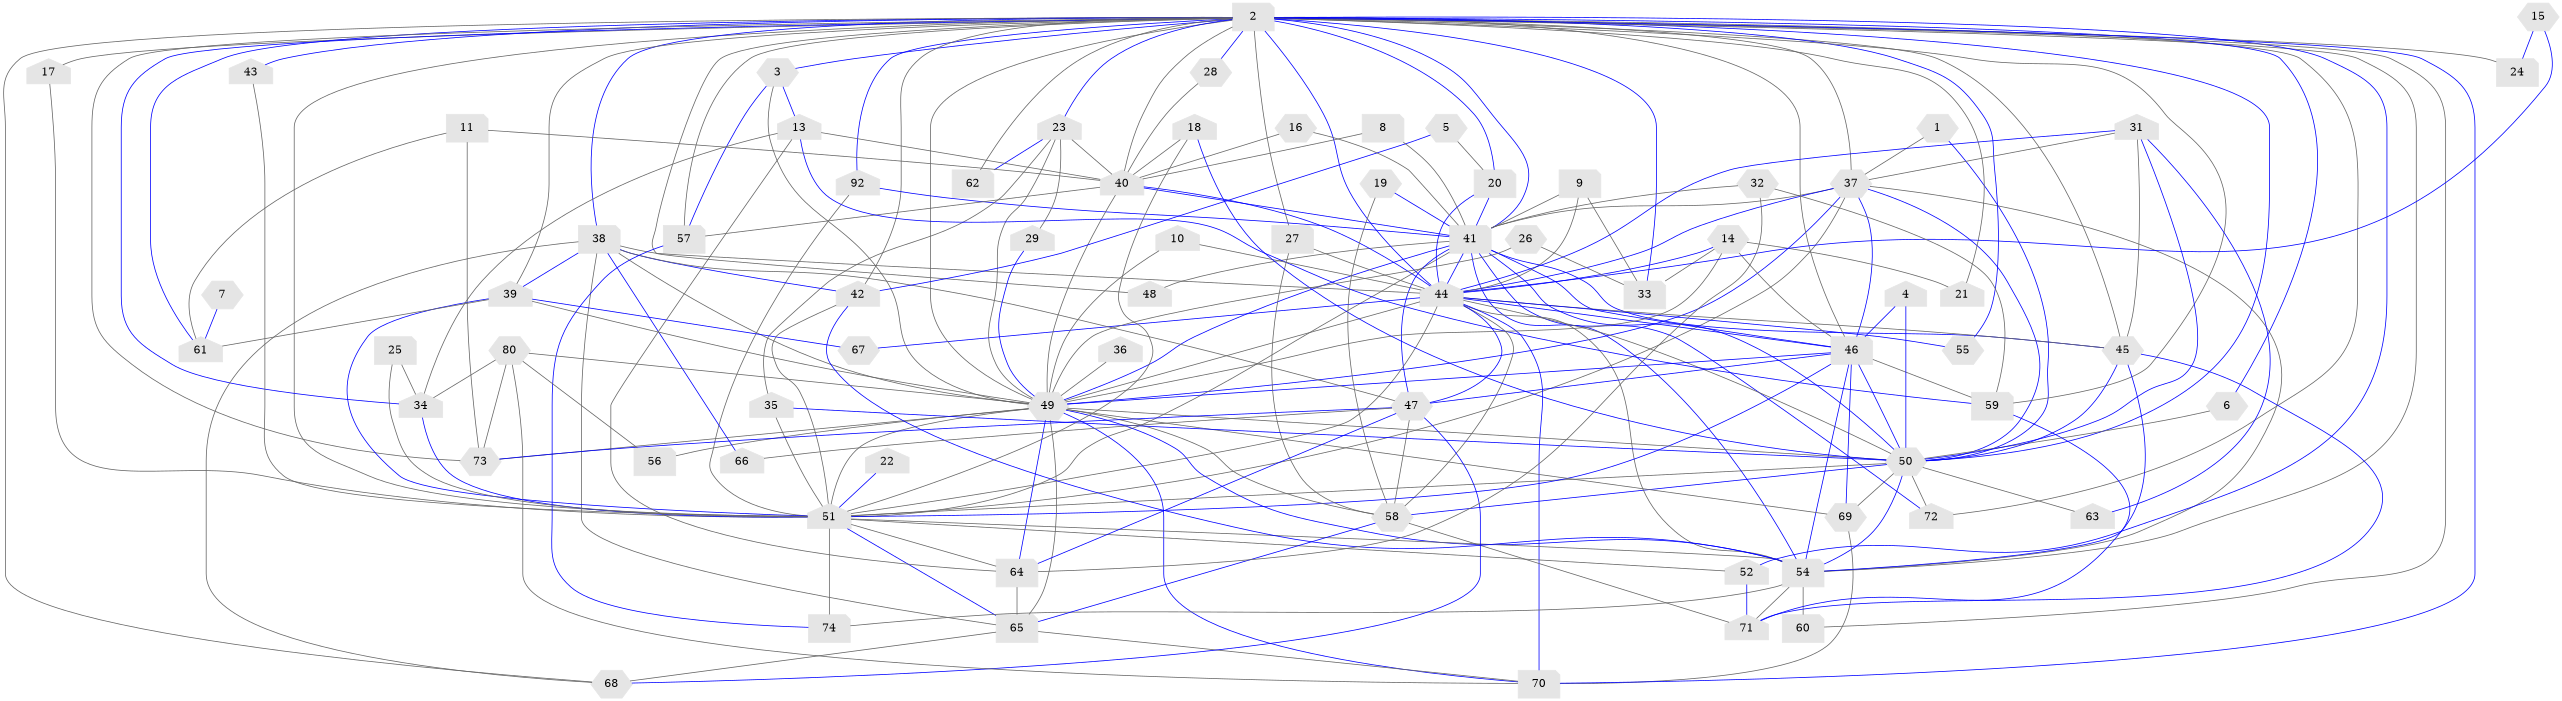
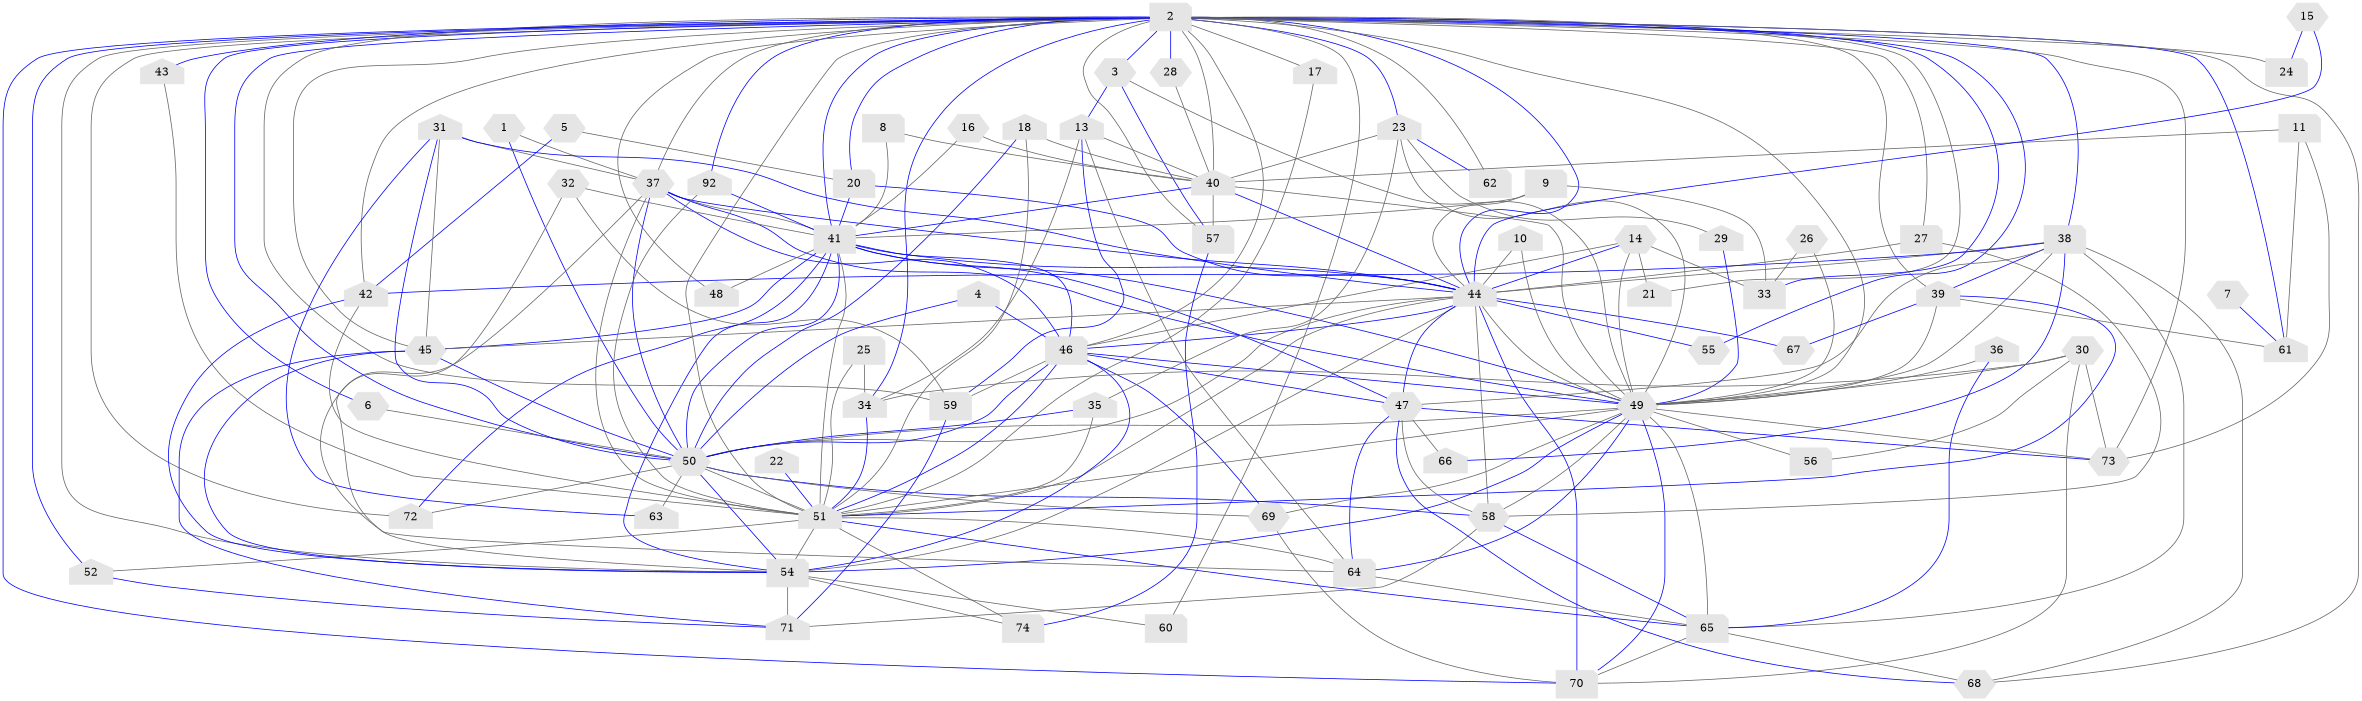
node "19": removed
node "80": label "80" -> "30"
edge "36" -- "65": added
